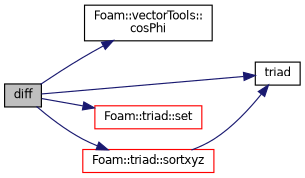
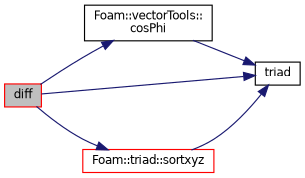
edge "Foam::vectorTools:: cosPhi" -> "triad": added
node "diff": color black -> red
node "Foam::triad::set": removed
